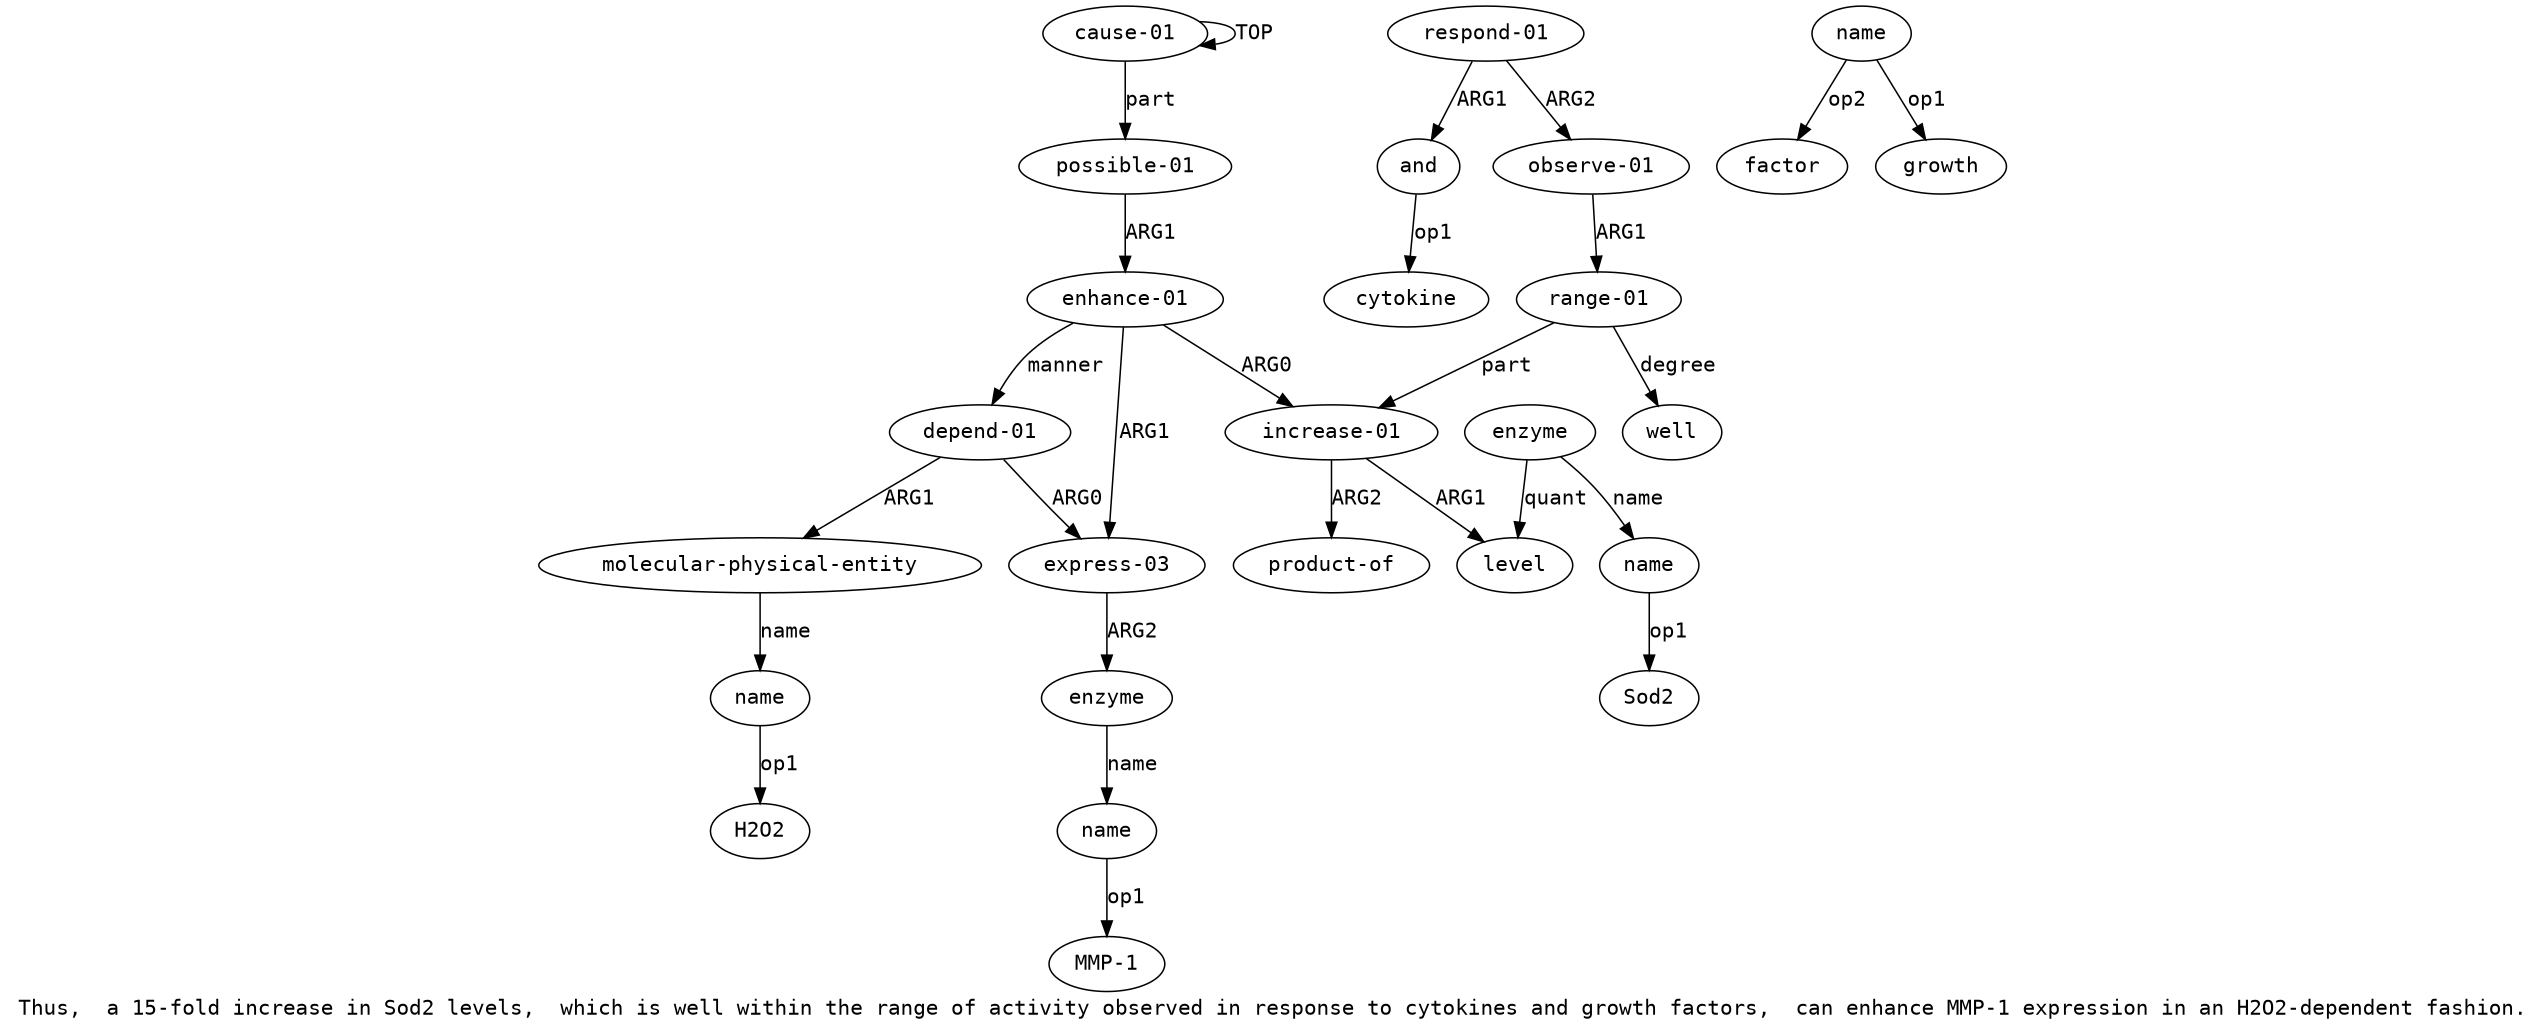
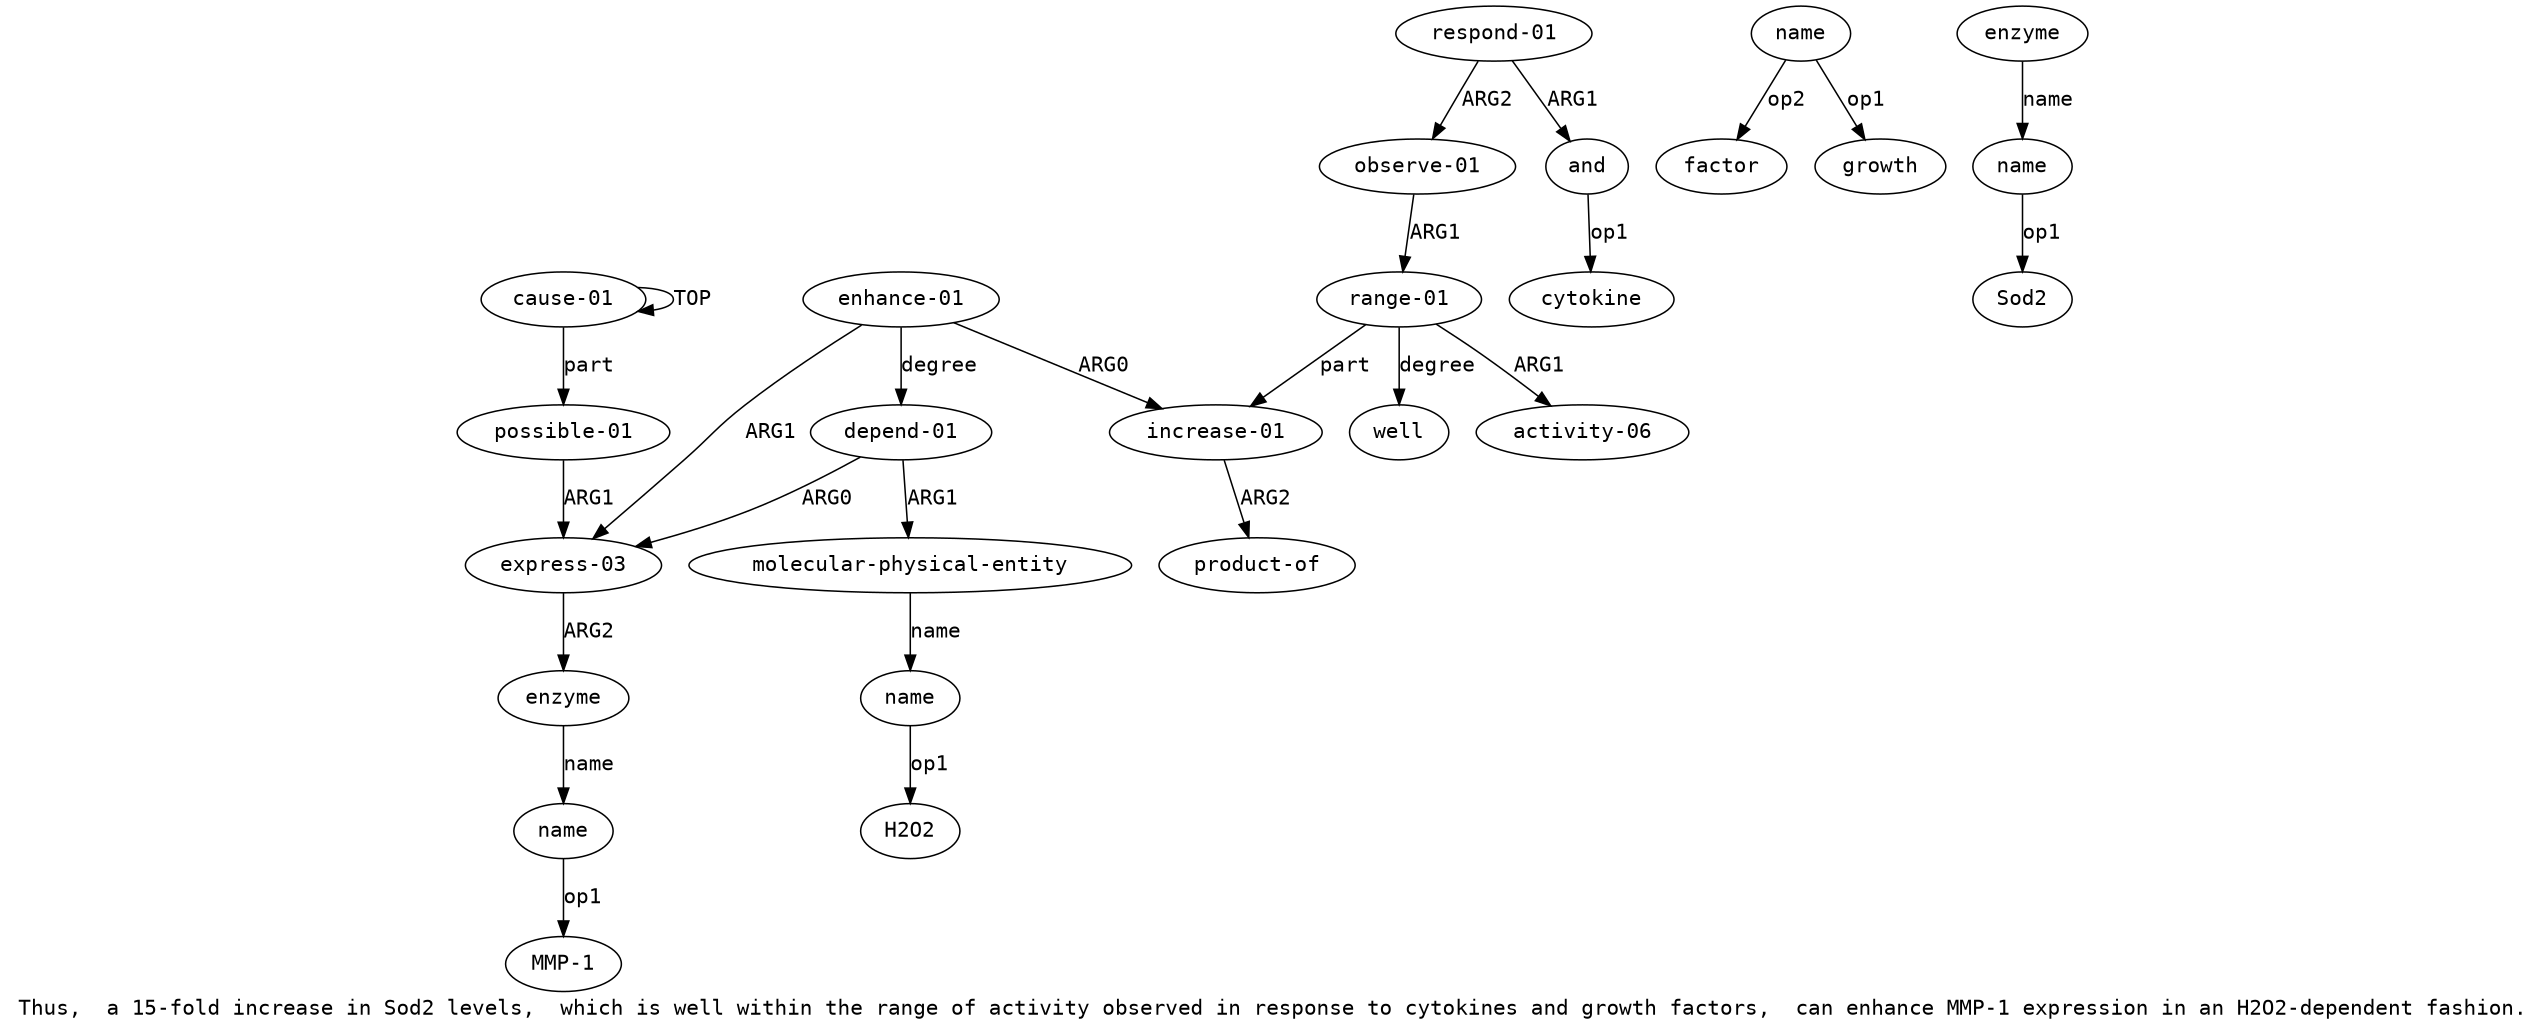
edge "possible-01" -> "enhance-01": now "possible-01" -> "express-03"
edge "enhance-01" -> "depend-01": label "manner" -> "degree"
node "activity-06": added
node "level": removed
